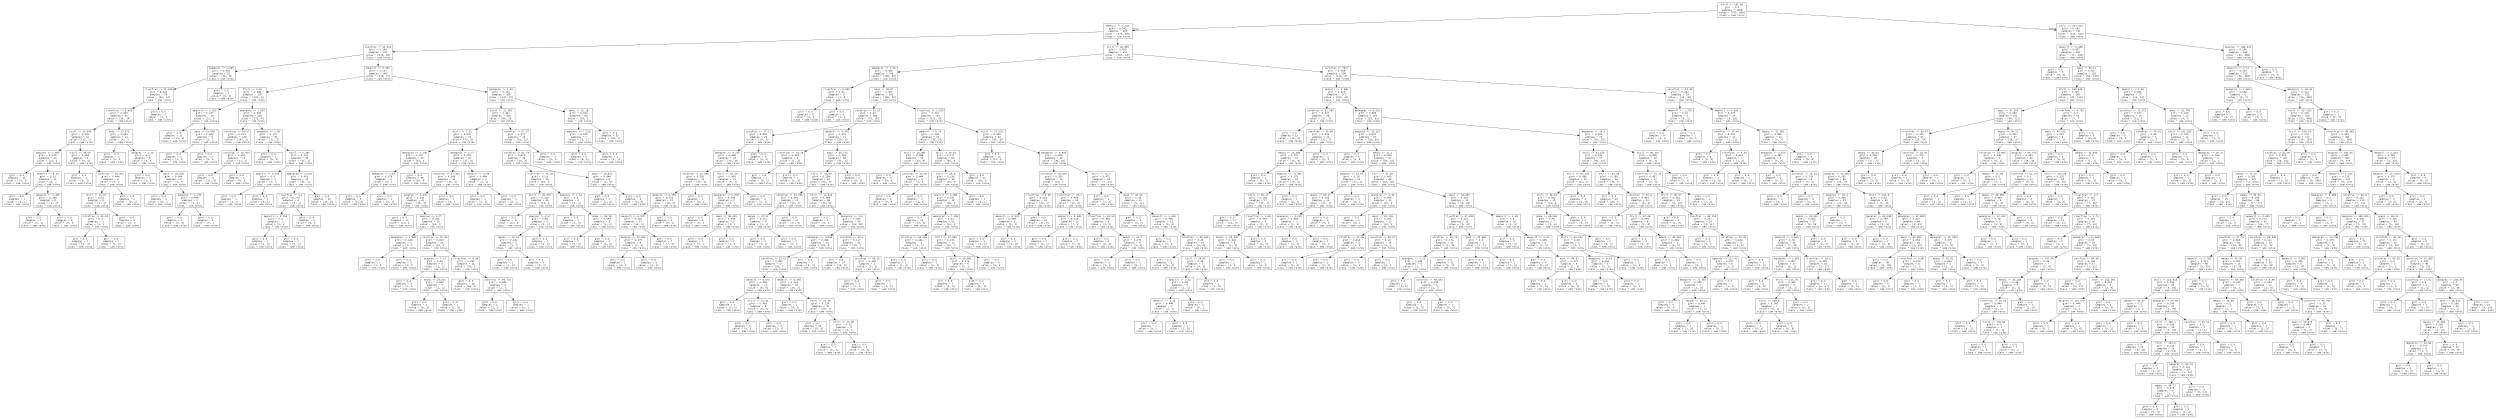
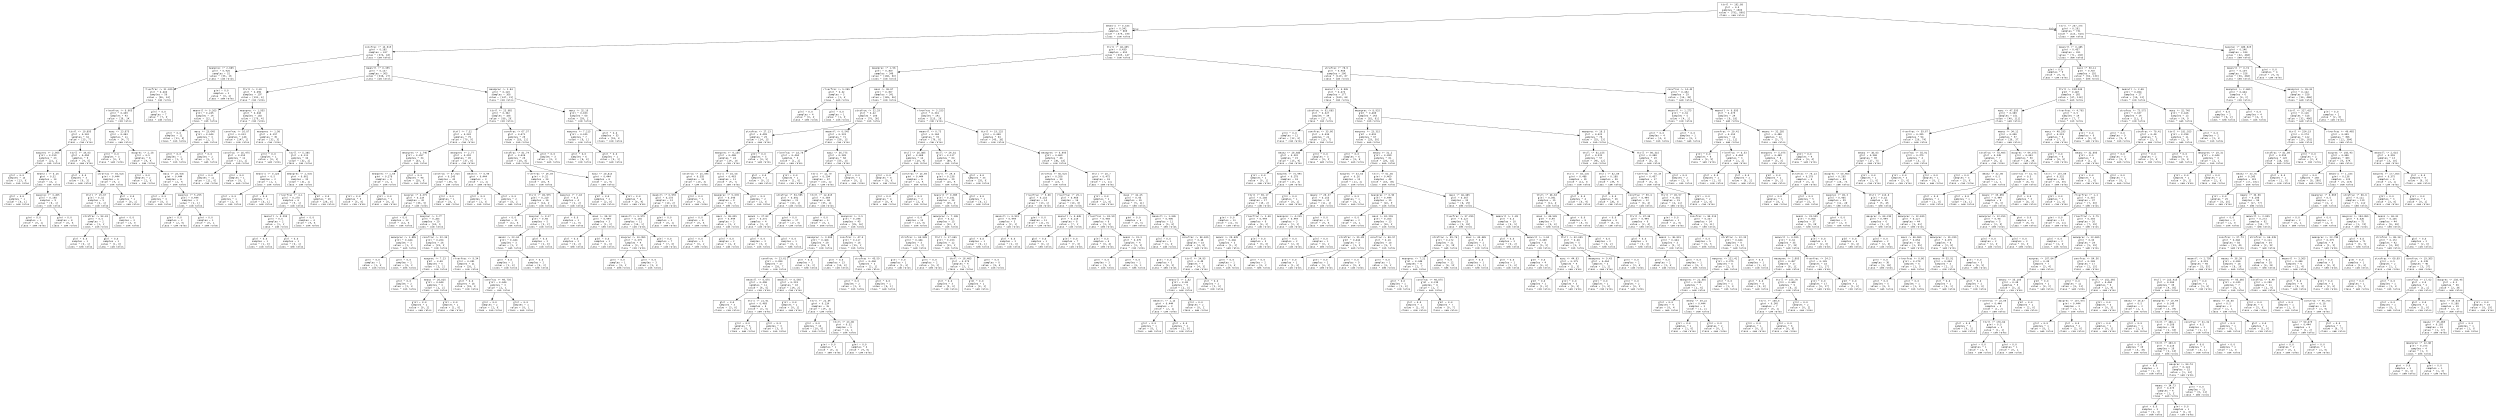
node "gini = 0.0 samples = 15 value = [15, 0] class = com raios": removed
node "gini = 0.0 samples = 14 value = [0, 14] class = sem raios": removed
